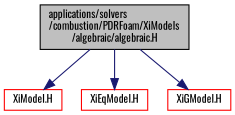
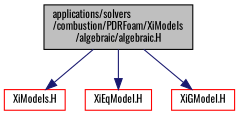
node "XiModel.H": label "XiModel.H" -> "XiModels.H"
